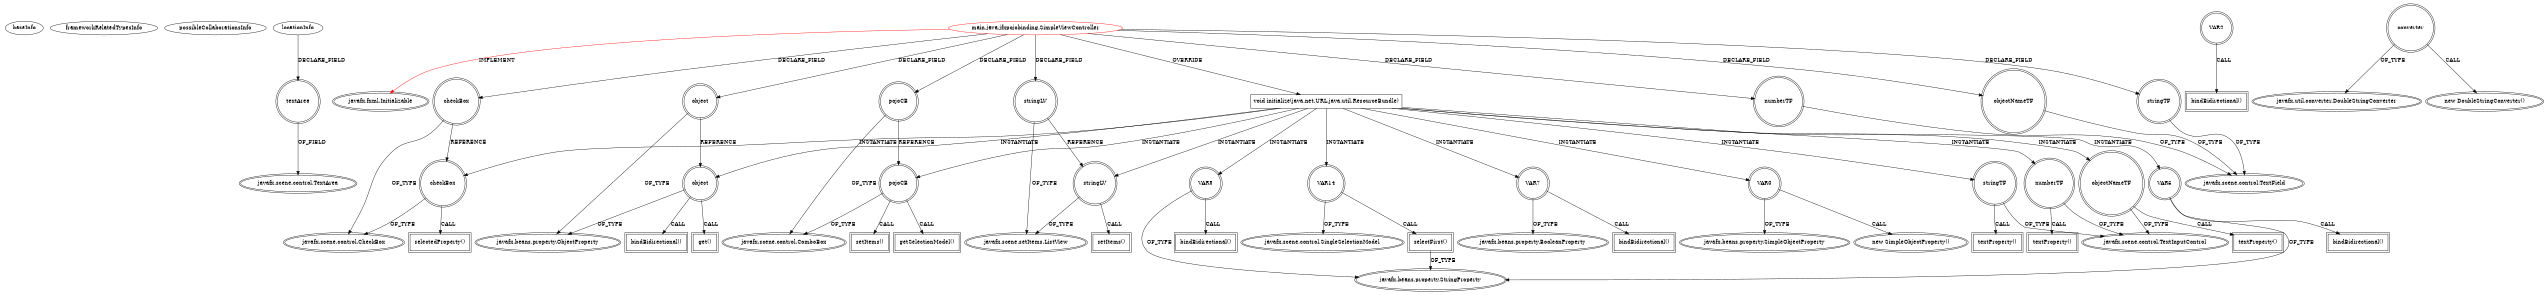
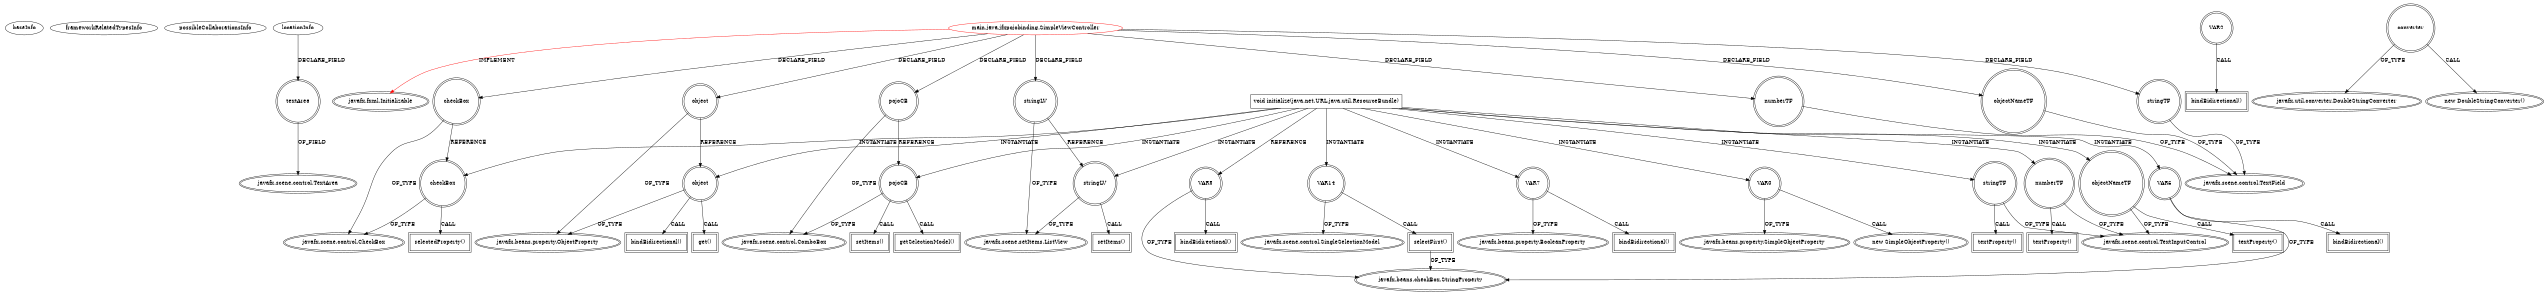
edge "main.java.jfxpojobinding.SimpleViewController" -> "void initialize(java.net.URL,java.util.ResourceBundle)": removed, label "OVERRIDE"
edge "void initialize(java.net.URL,java.util.ResourceBundle)" -> "VAR9": label "INSTANTIATE" -> "REFERENCE"
node "javafx.beans.property.StringProperty": label "javafx.beans.property.StringProperty" -> "javafx.beans.checkBox.StringProperty"
